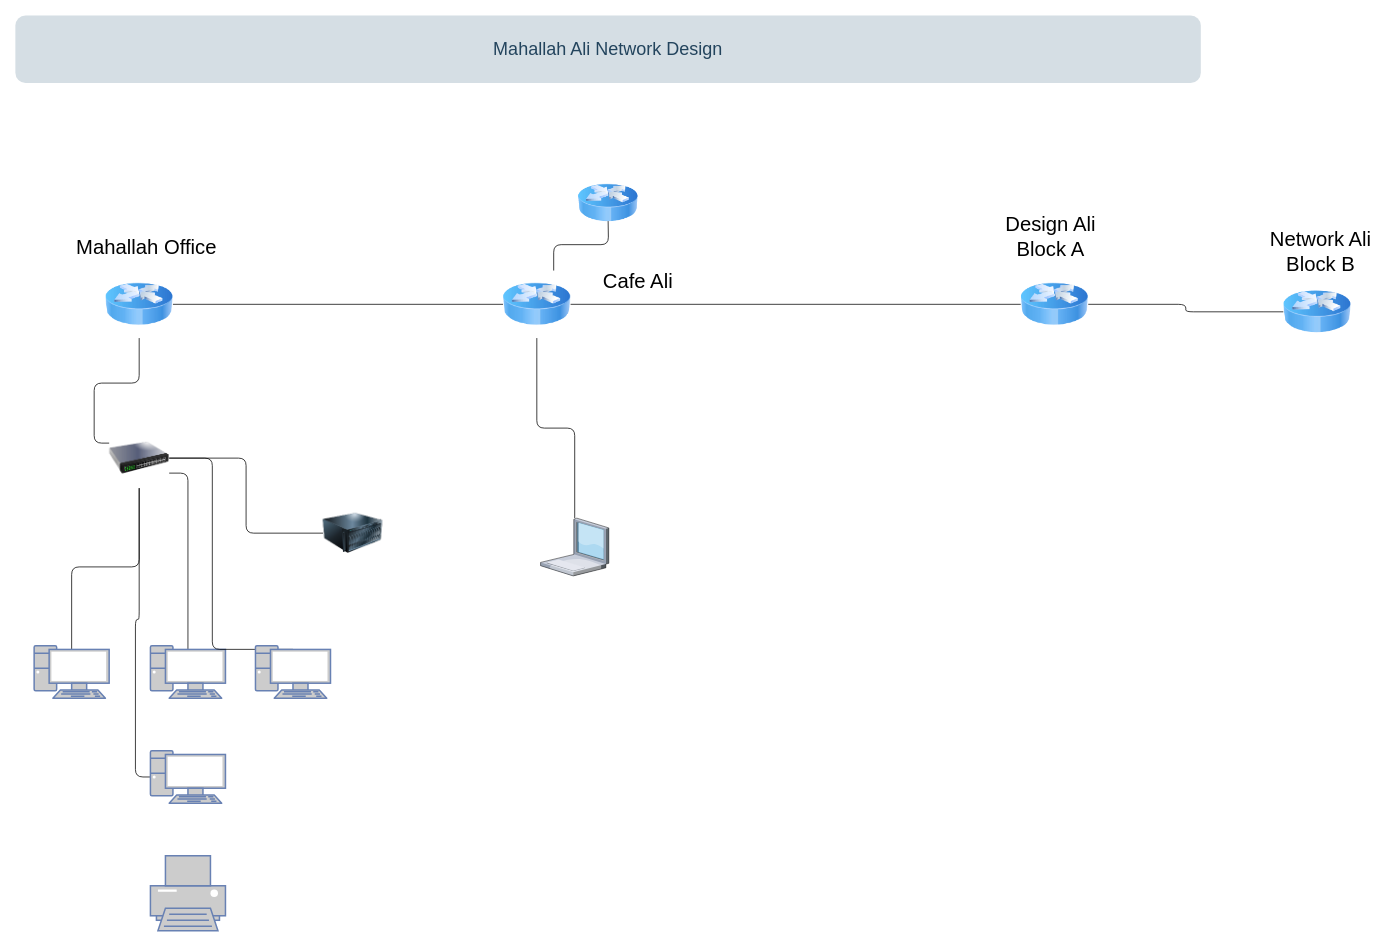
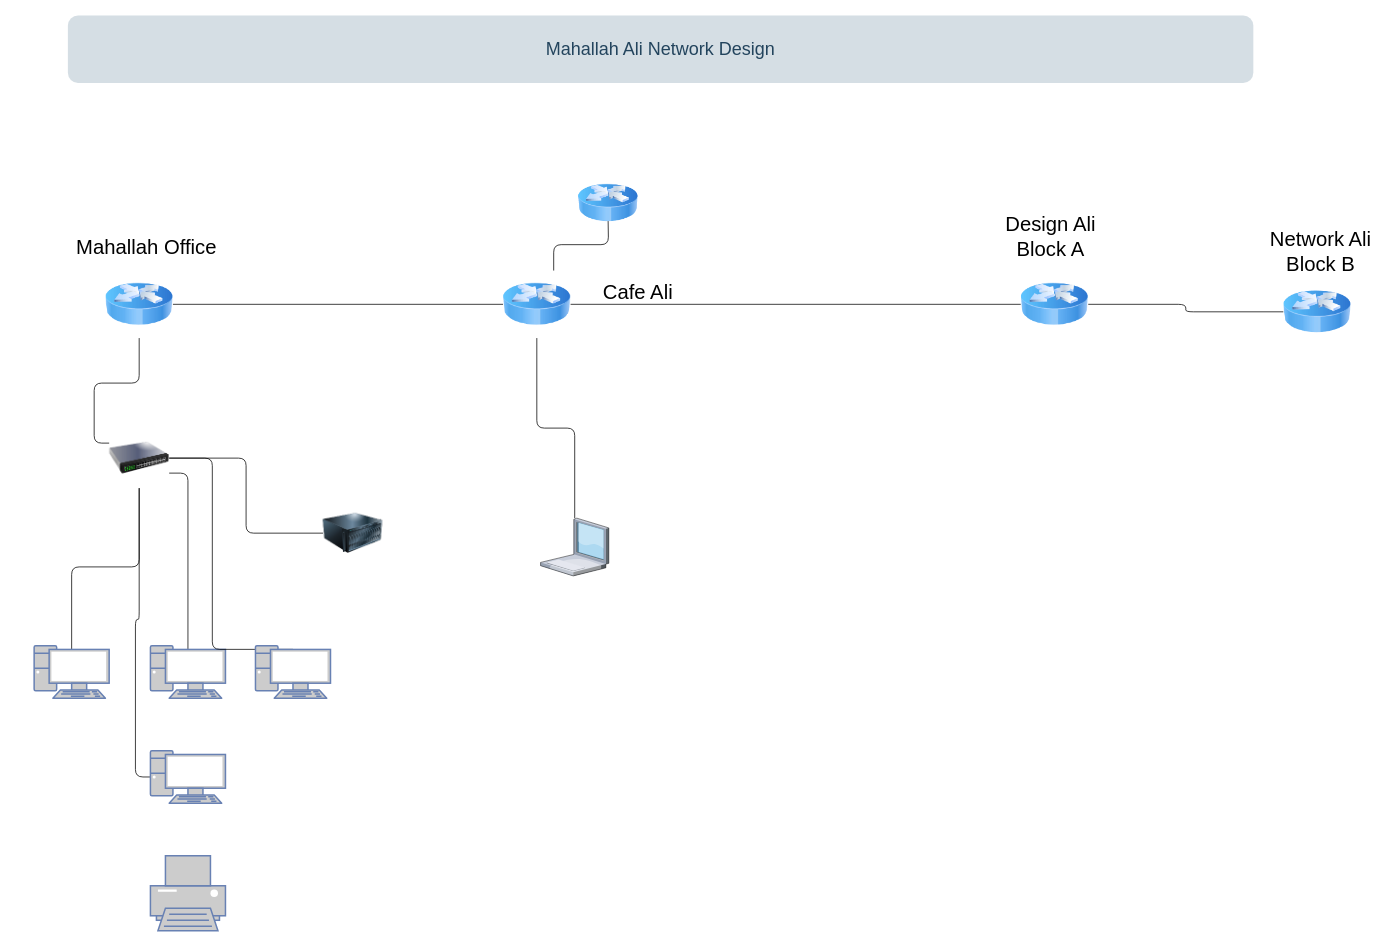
node "Mahallah Ali Network Design": moved (608, 49) -> (660, 49)
node "Cafe Ali": moved (638, 282) -> (638, 293)
